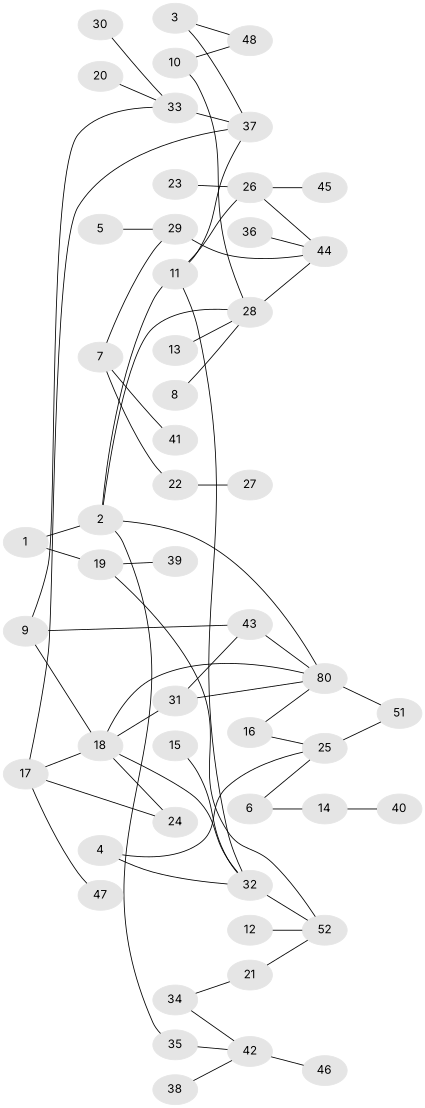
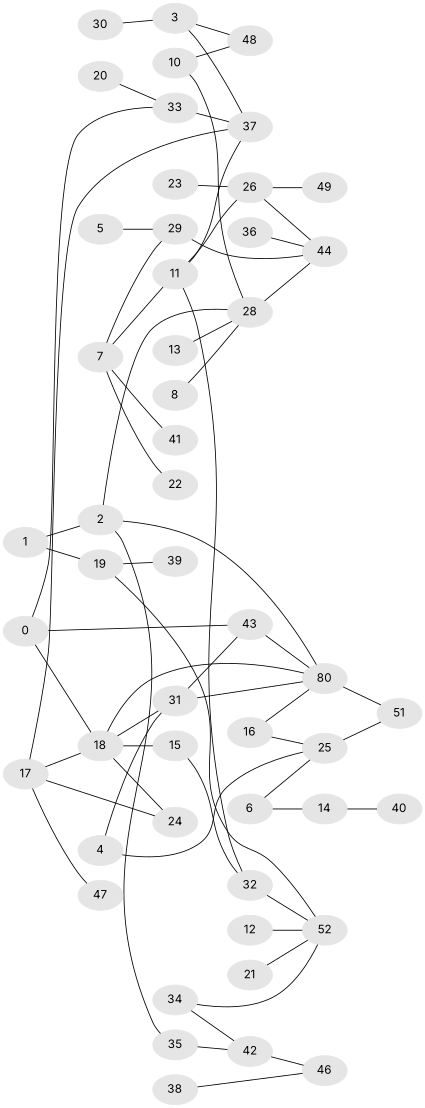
edge "30" -- "33": now "30" -- "3"
node "45": label "45" -> "49"
edge "11" -- "2": now "11" -- "7"
node "27": removed
node "9": label "9" -> "0"
edge "18" -- "32": now "18" -- "15"
edge "4" -- "32": now "4" -- "31"
edge "21" -- "34": now "52" -- "34"
edge "42" -- "38": now "46" -- "38"
